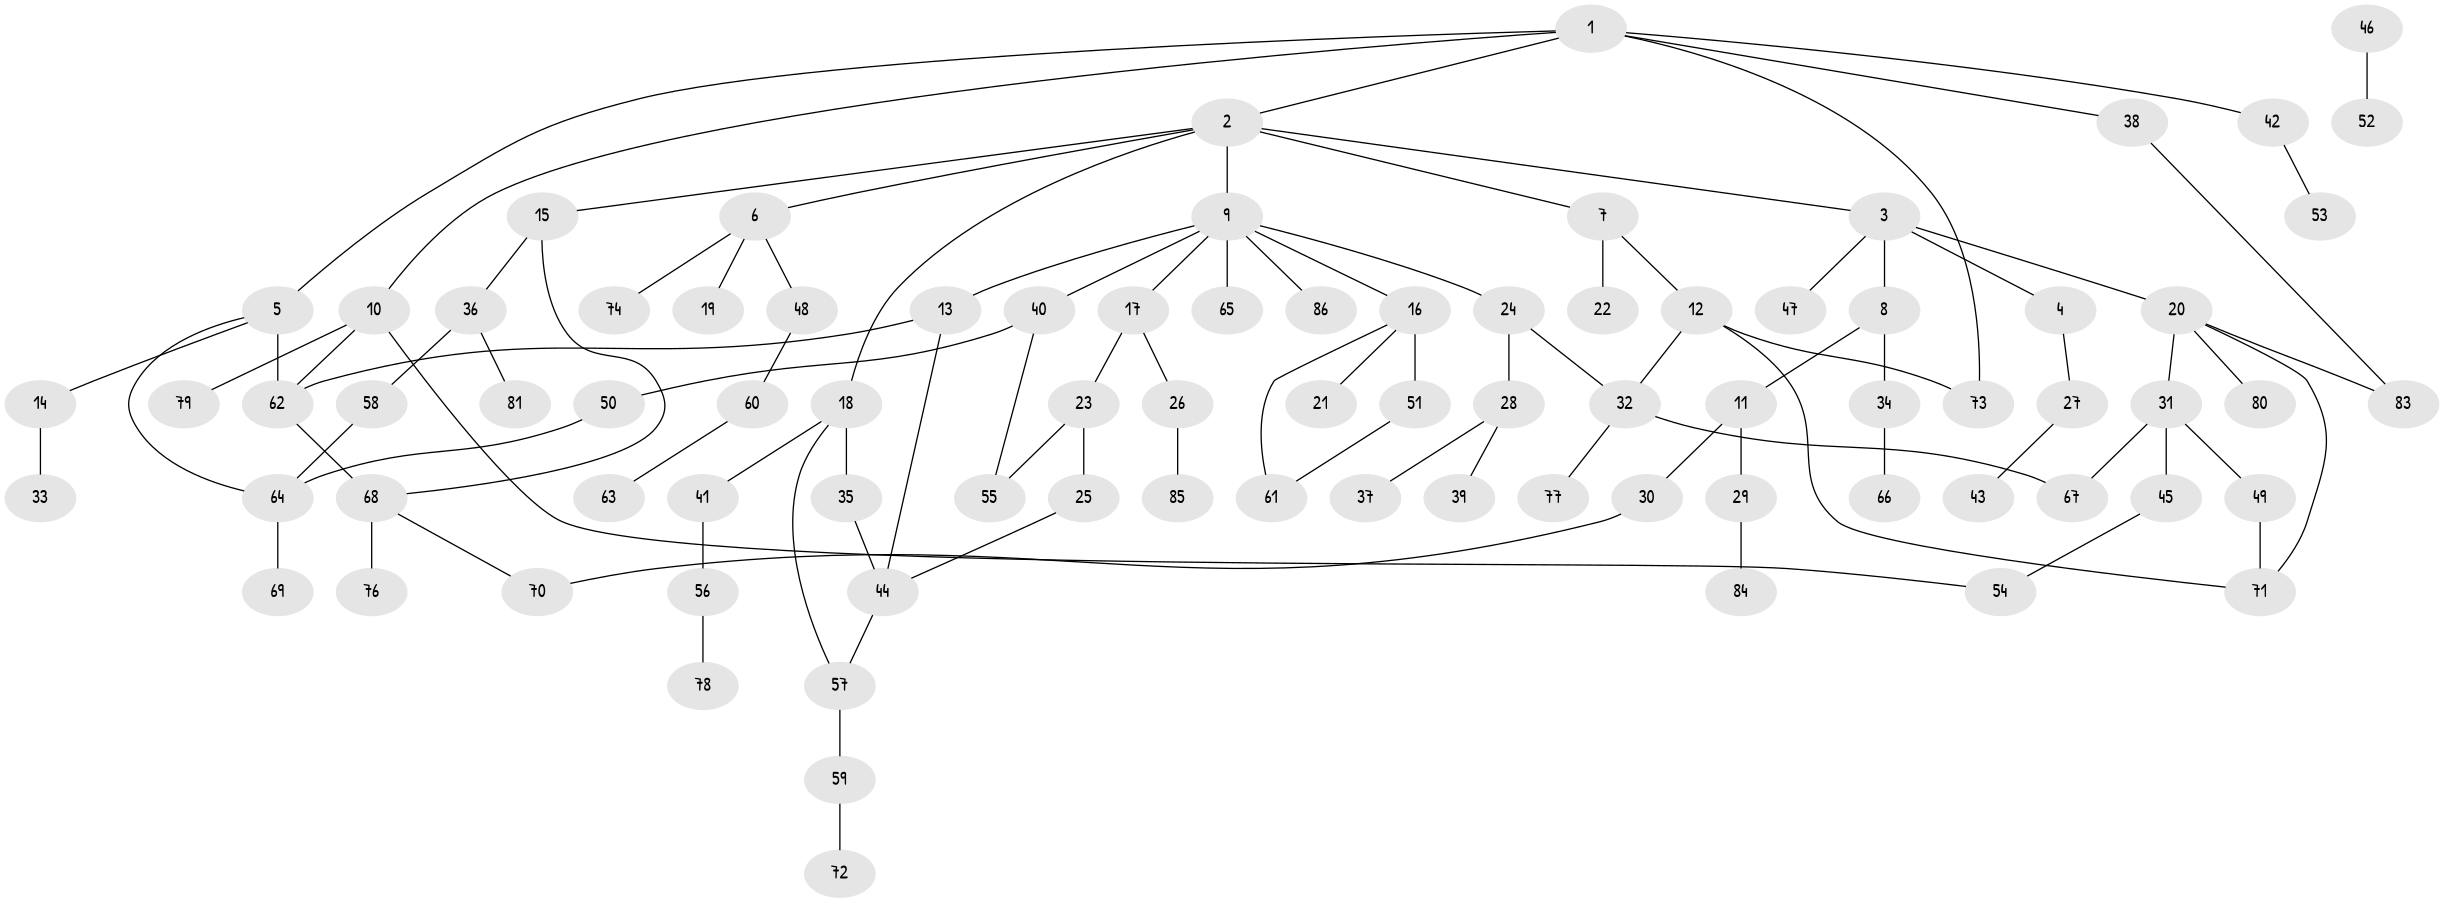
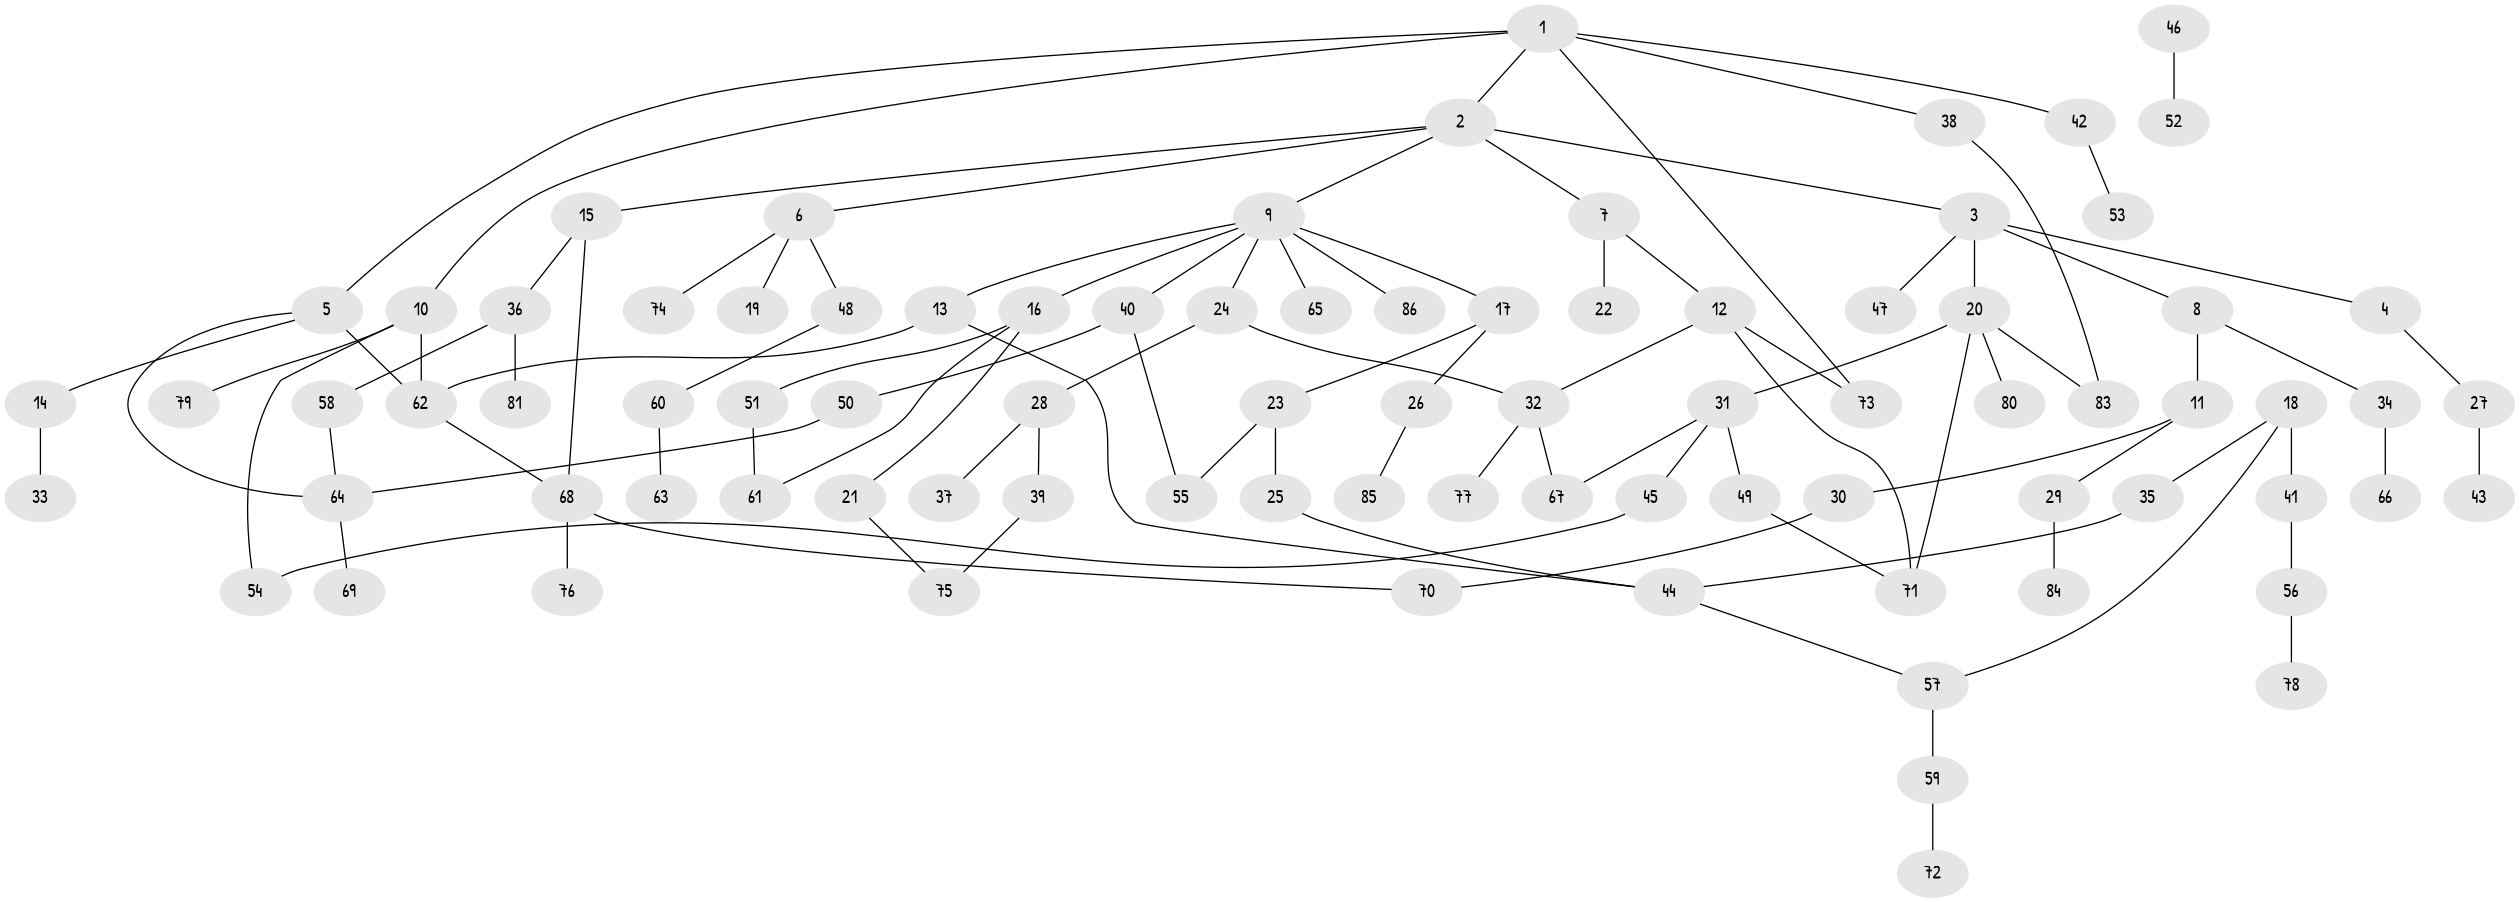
edge "2" -- "18": removed
node "75": added
